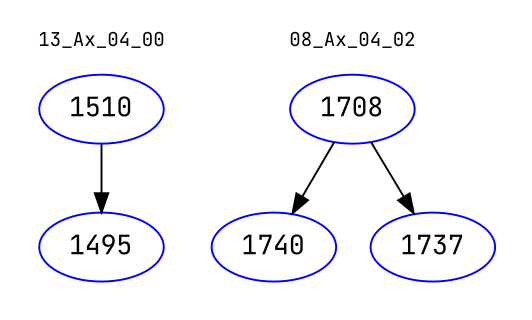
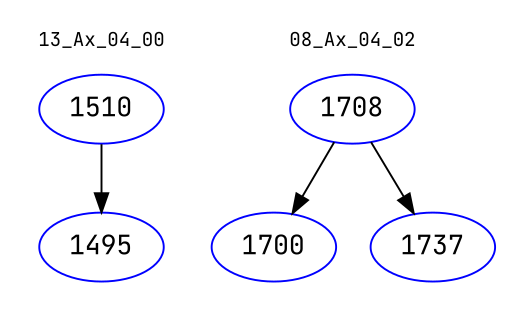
node "1740": label "1740" -> "1700"
